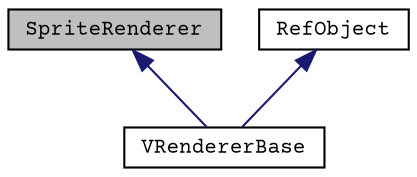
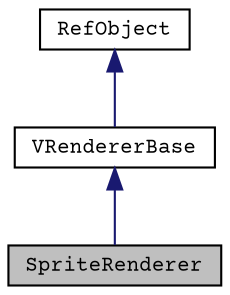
edge "VRendererBase" -> "SpriteRenderer": reversed
